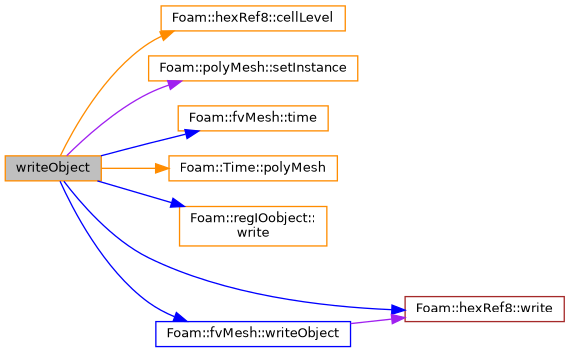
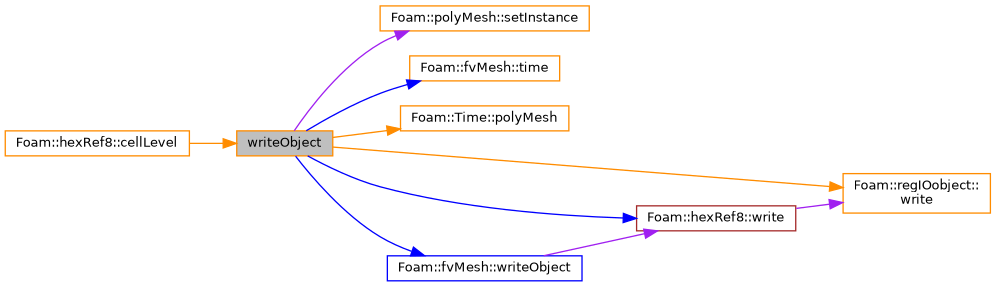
edge "writeObject" -> "Foam::hexRef8::cellLevel": reversed
edge "writeObject" -> "Foam::regIOobject:: write": color blue -> darkorange
edge "Foam::hexRef8::write" -> "Foam::regIOobject:: write": added
